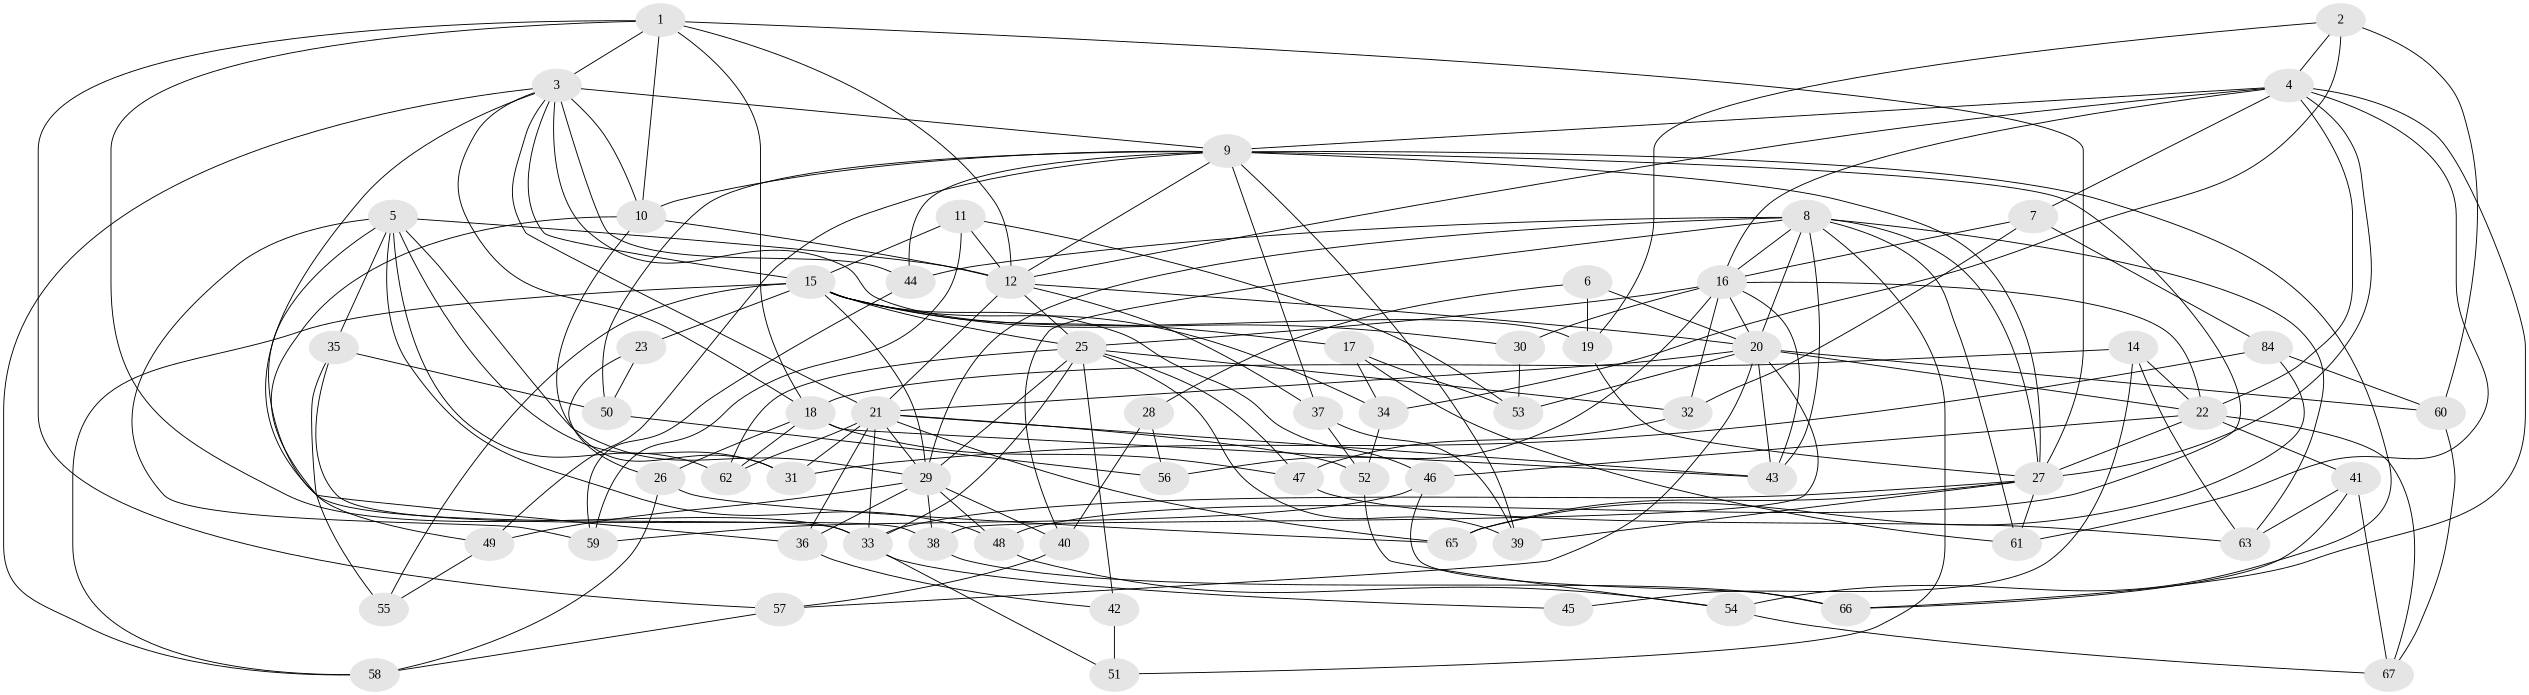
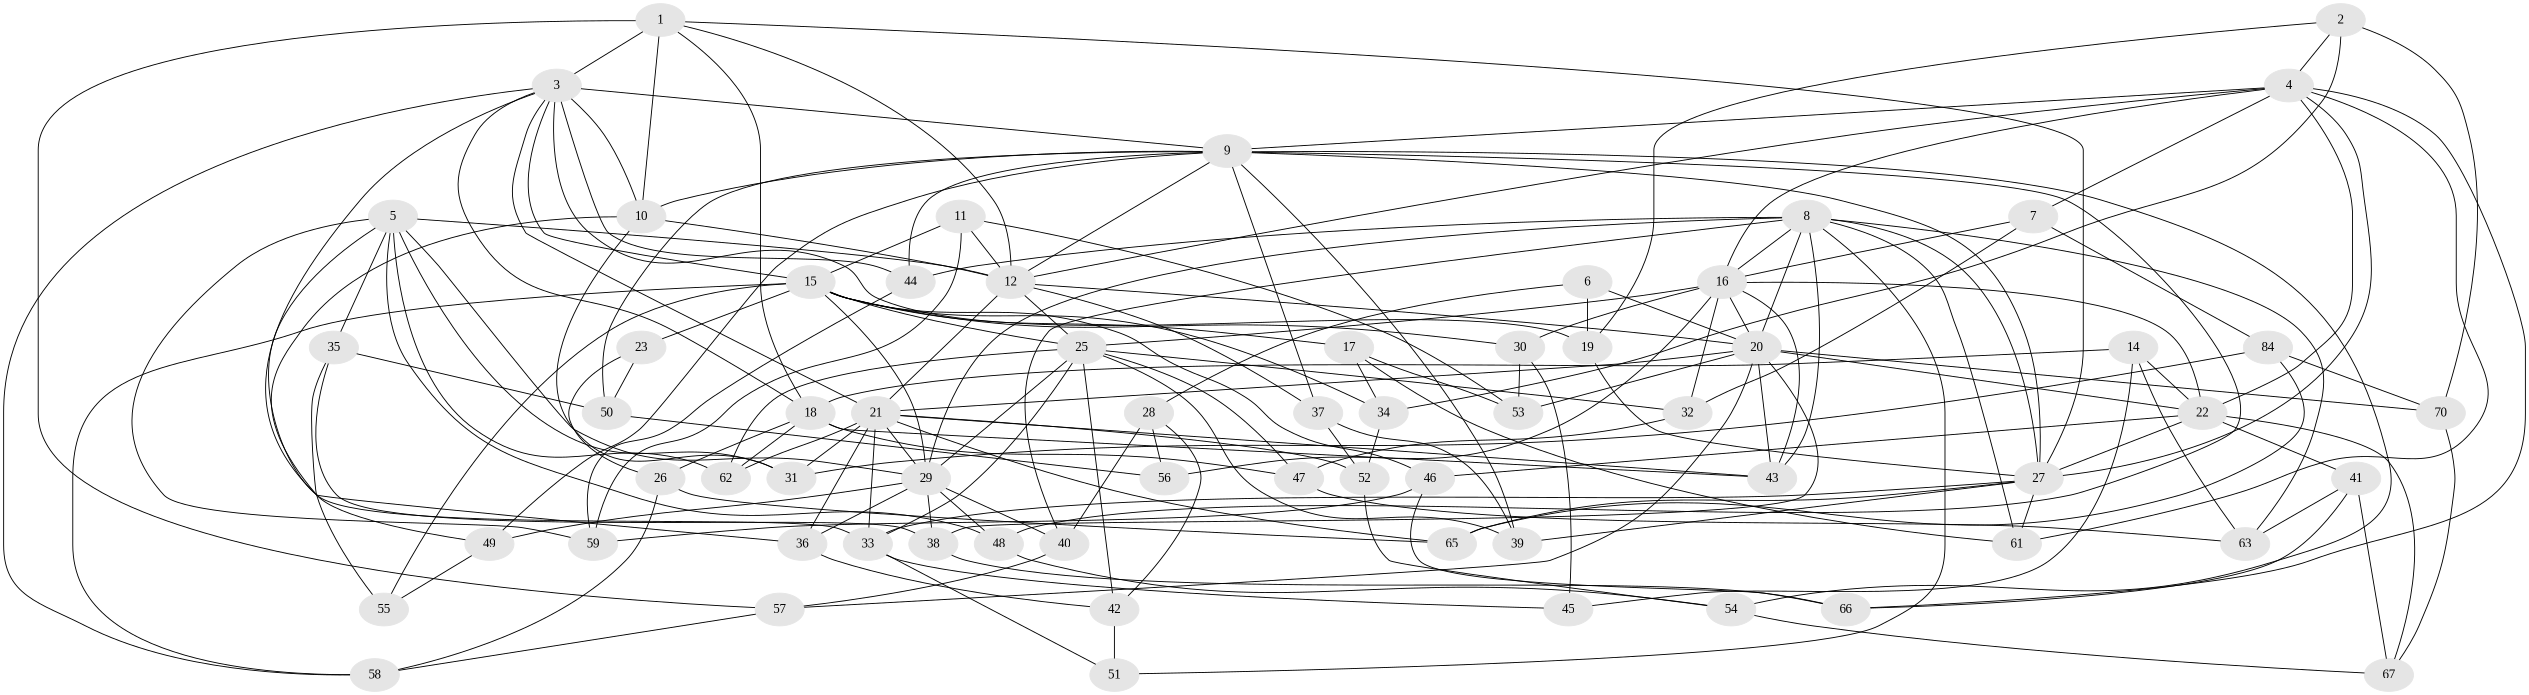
edge "1" -- "33": removed
node "60": label "60" -> "70"
edge "30" -- "45": added
edge "28" -- "42": added
